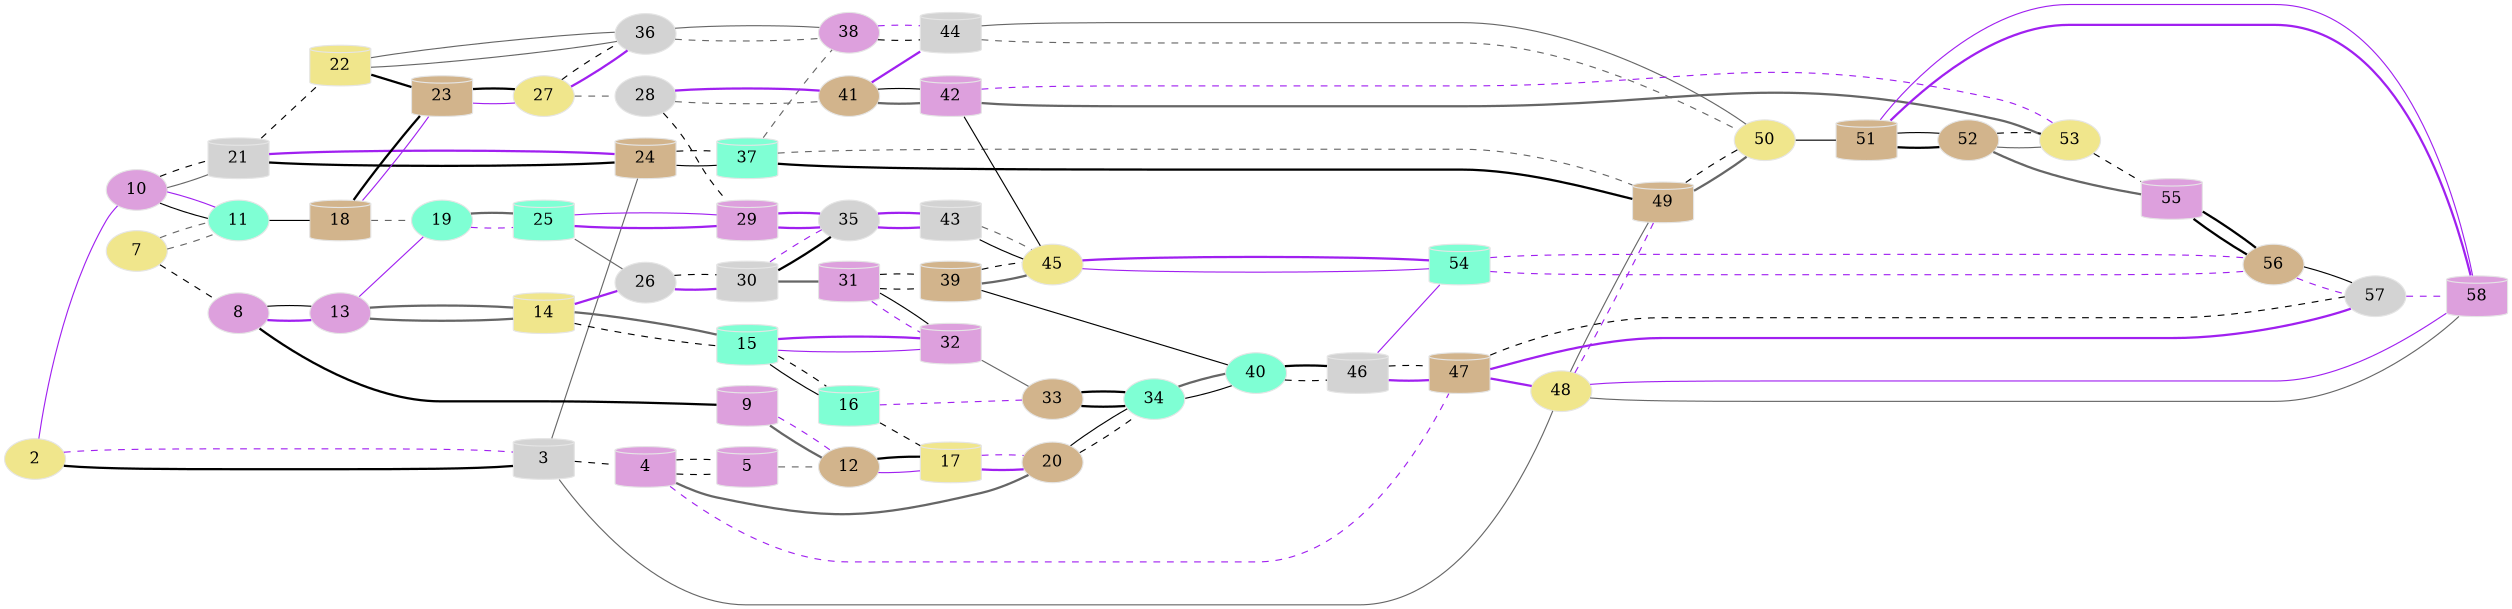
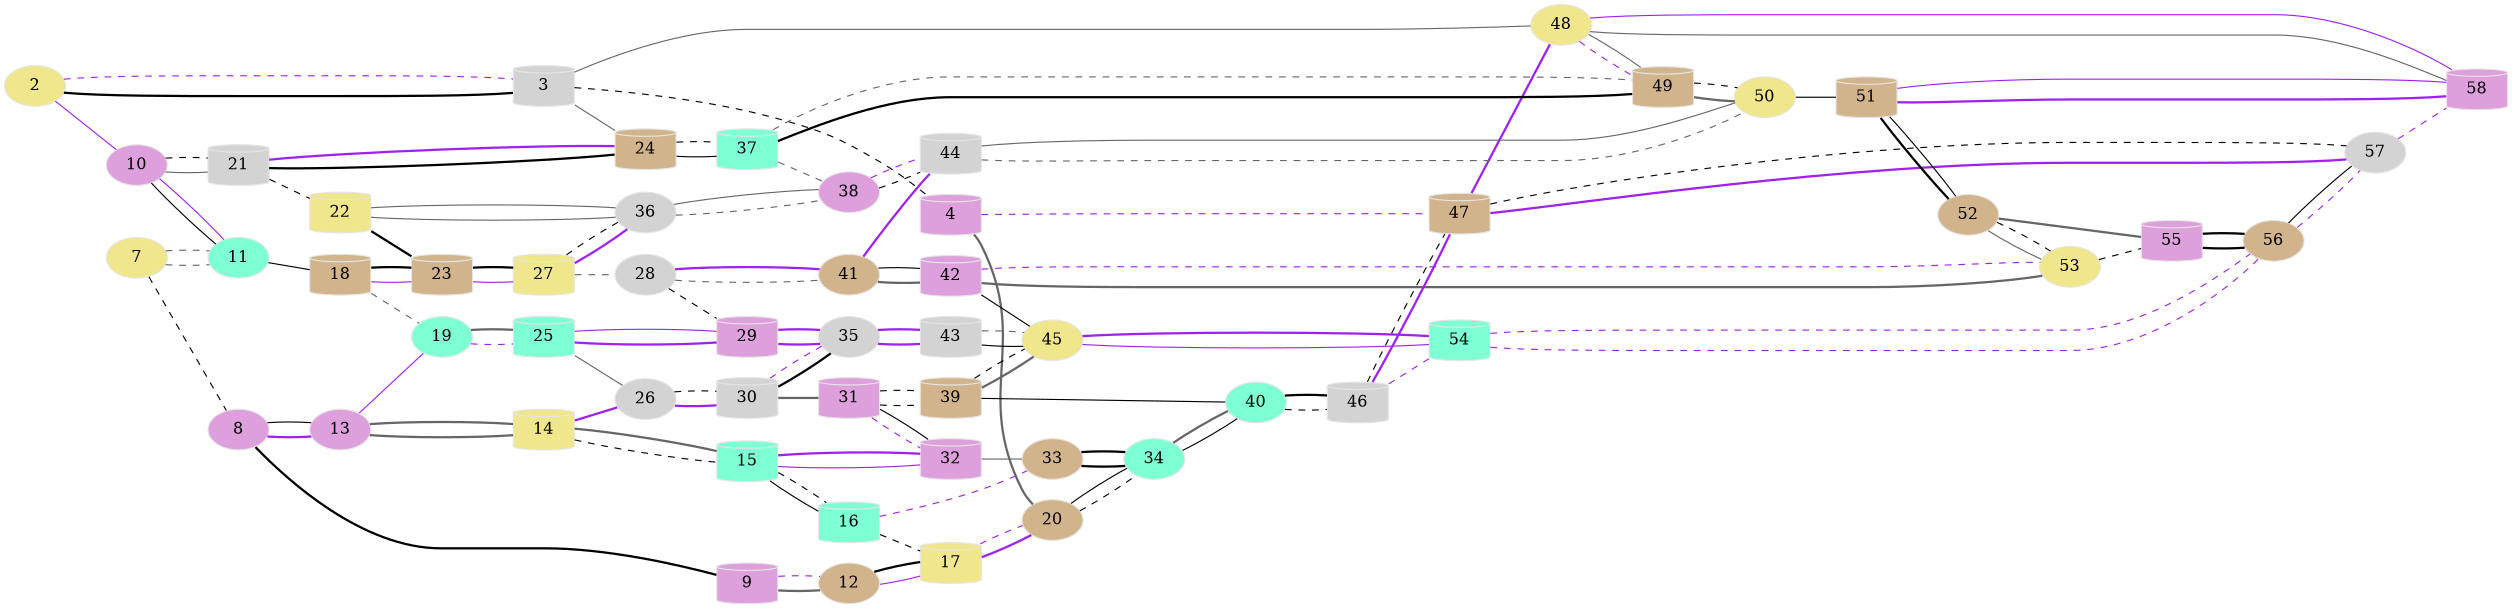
node "27": shape ellipse -> cylinder
edge "54" -- "46": style solid -> dashed
node "5": removed
